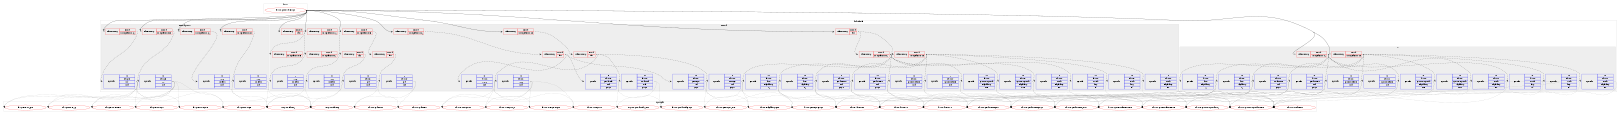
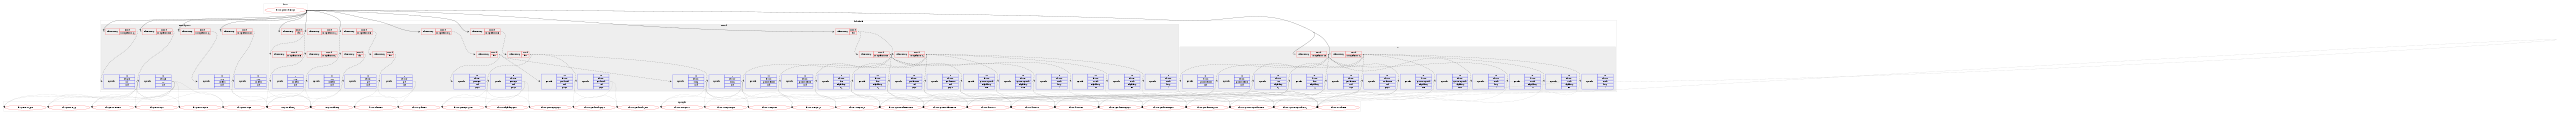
node "dev-ruby/rake-12.3.2": label "dev-ruby/rake-12.3.2" -> "dev-ruby/dep-12.3.2"
node "equal-ruby/activemodel-4.2.11": label "equal-ruby/activemodel-4.2.11" -> "dev-ruby/activemodel-4.2.11"
node "dev-ruby/mocha-1.4.0": added
